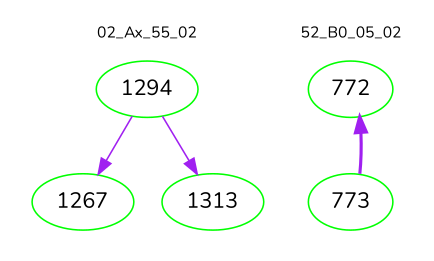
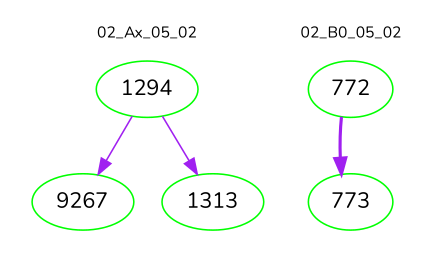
cluster "02_Ax_55_02": label "02_Ax_55_02" -> "02_Ax_05_02"
cluster "52_B0_05_02": label "52_B0_05_02" -> "02_B0_05_02"
edge "773" -> "772": reversed
node "1267": label "1267" -> "9267"
